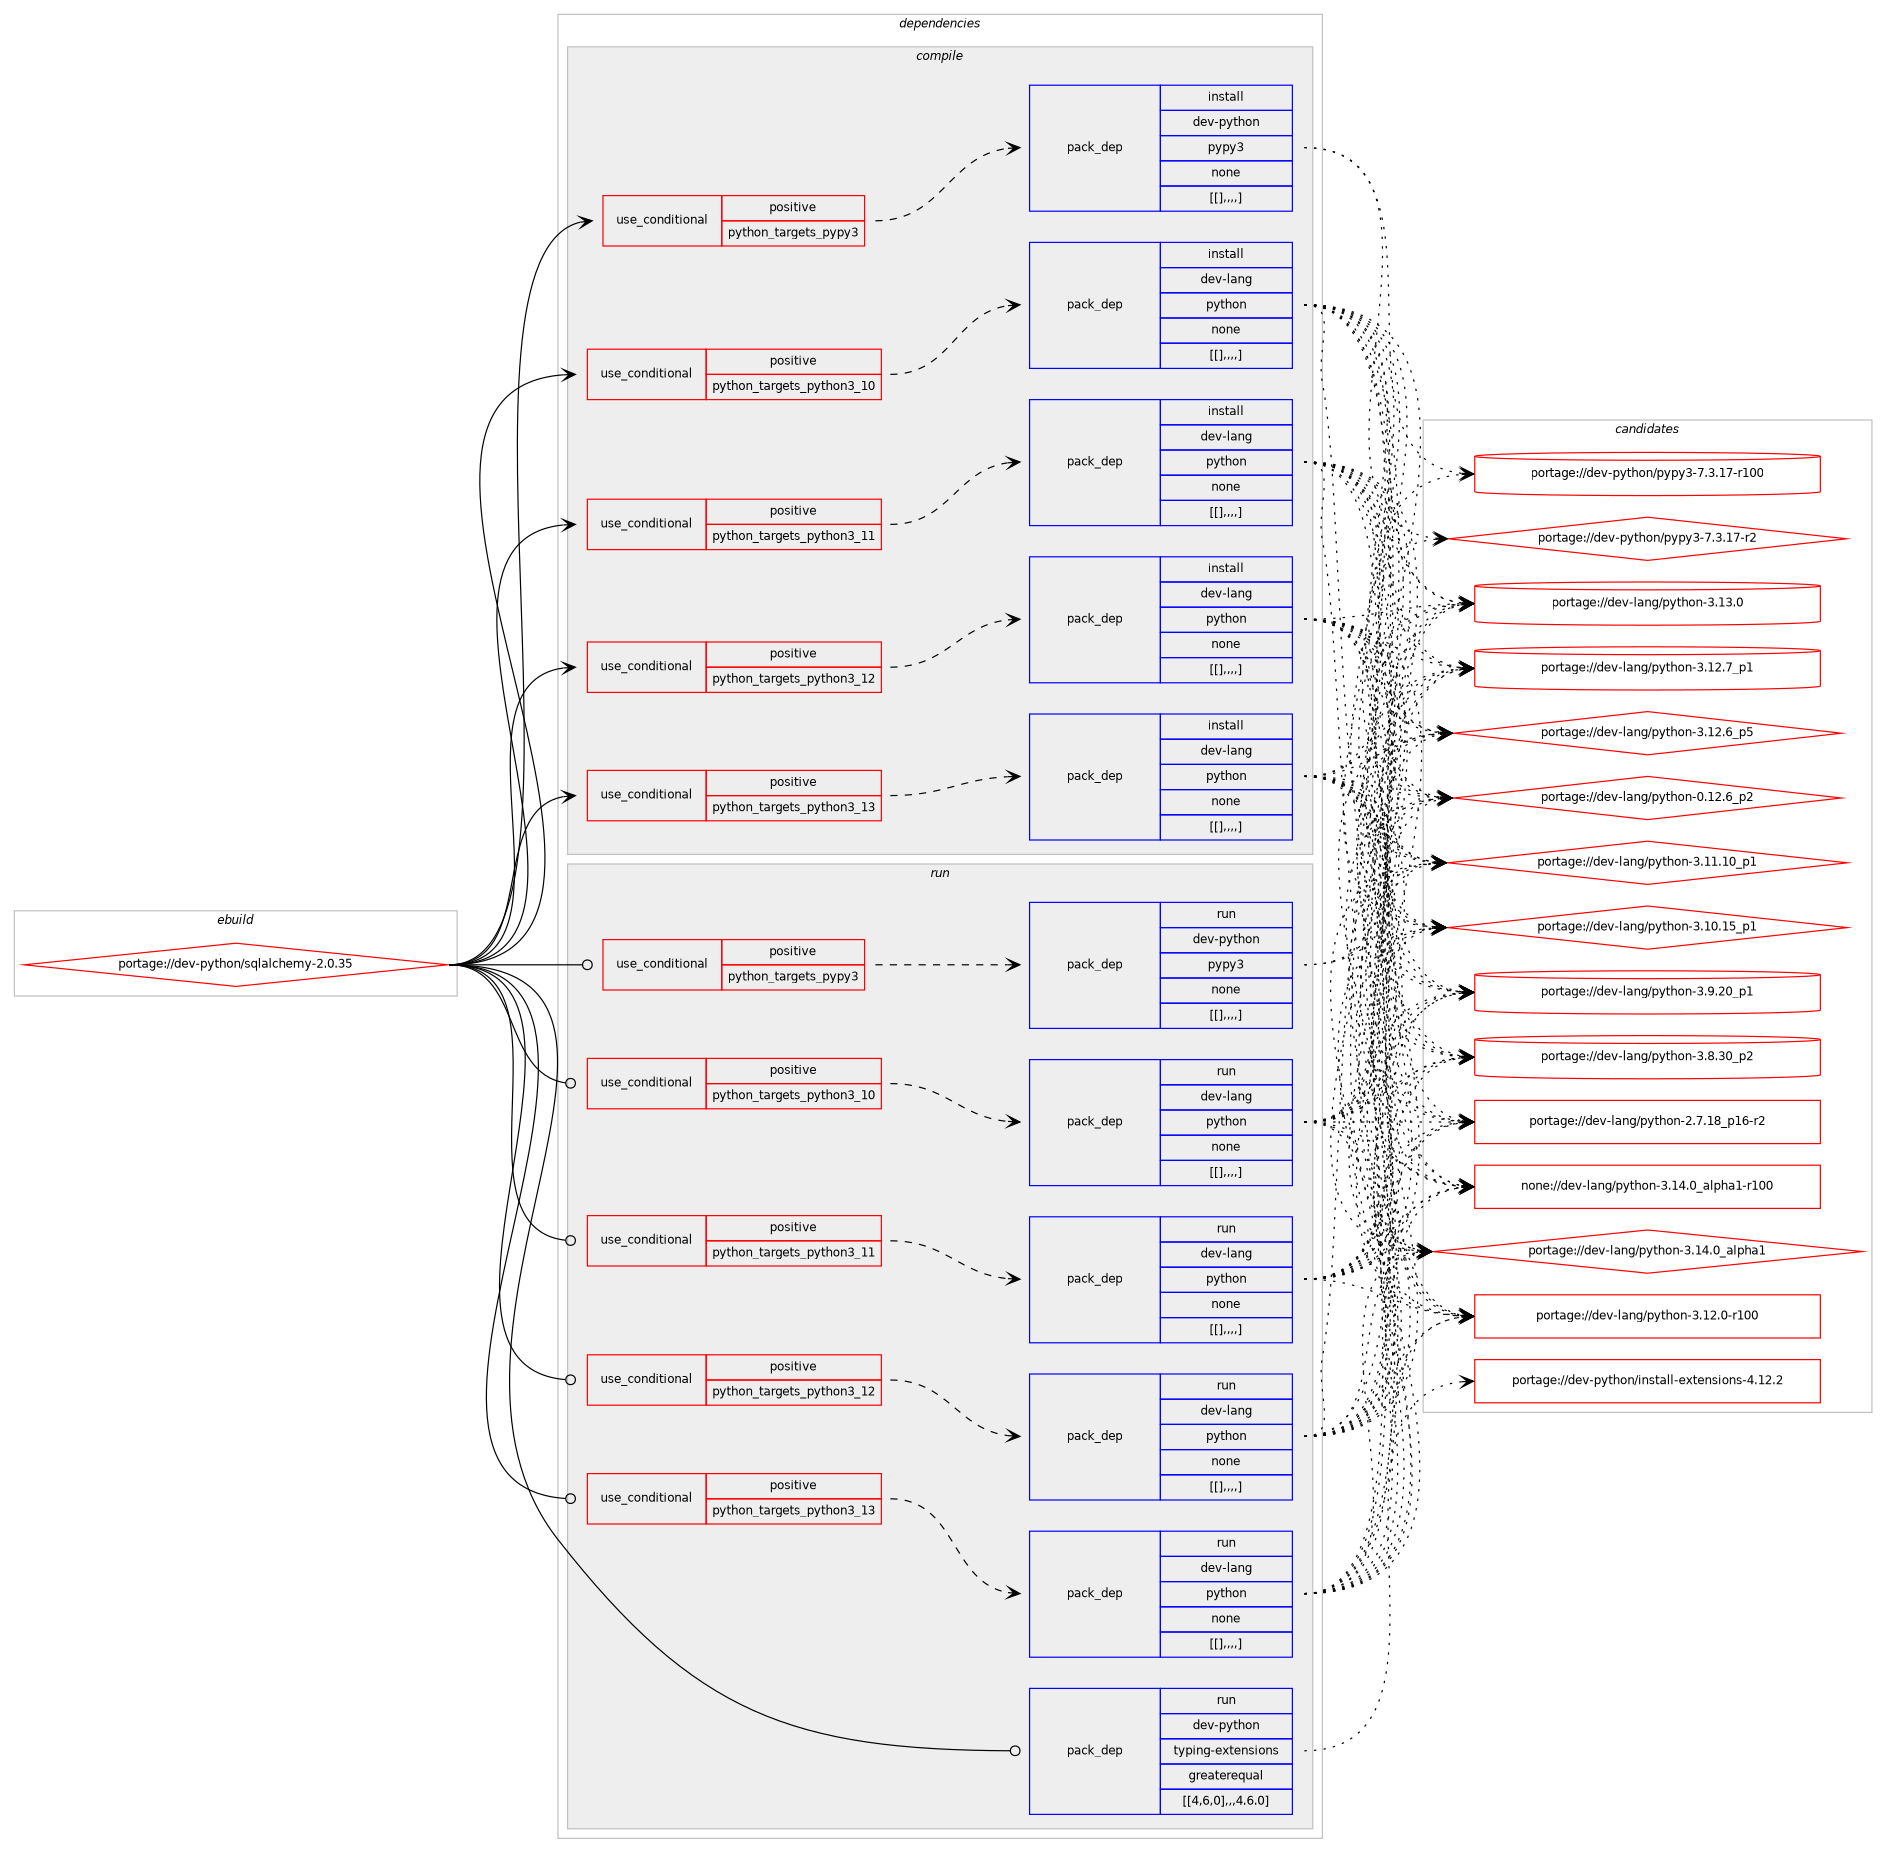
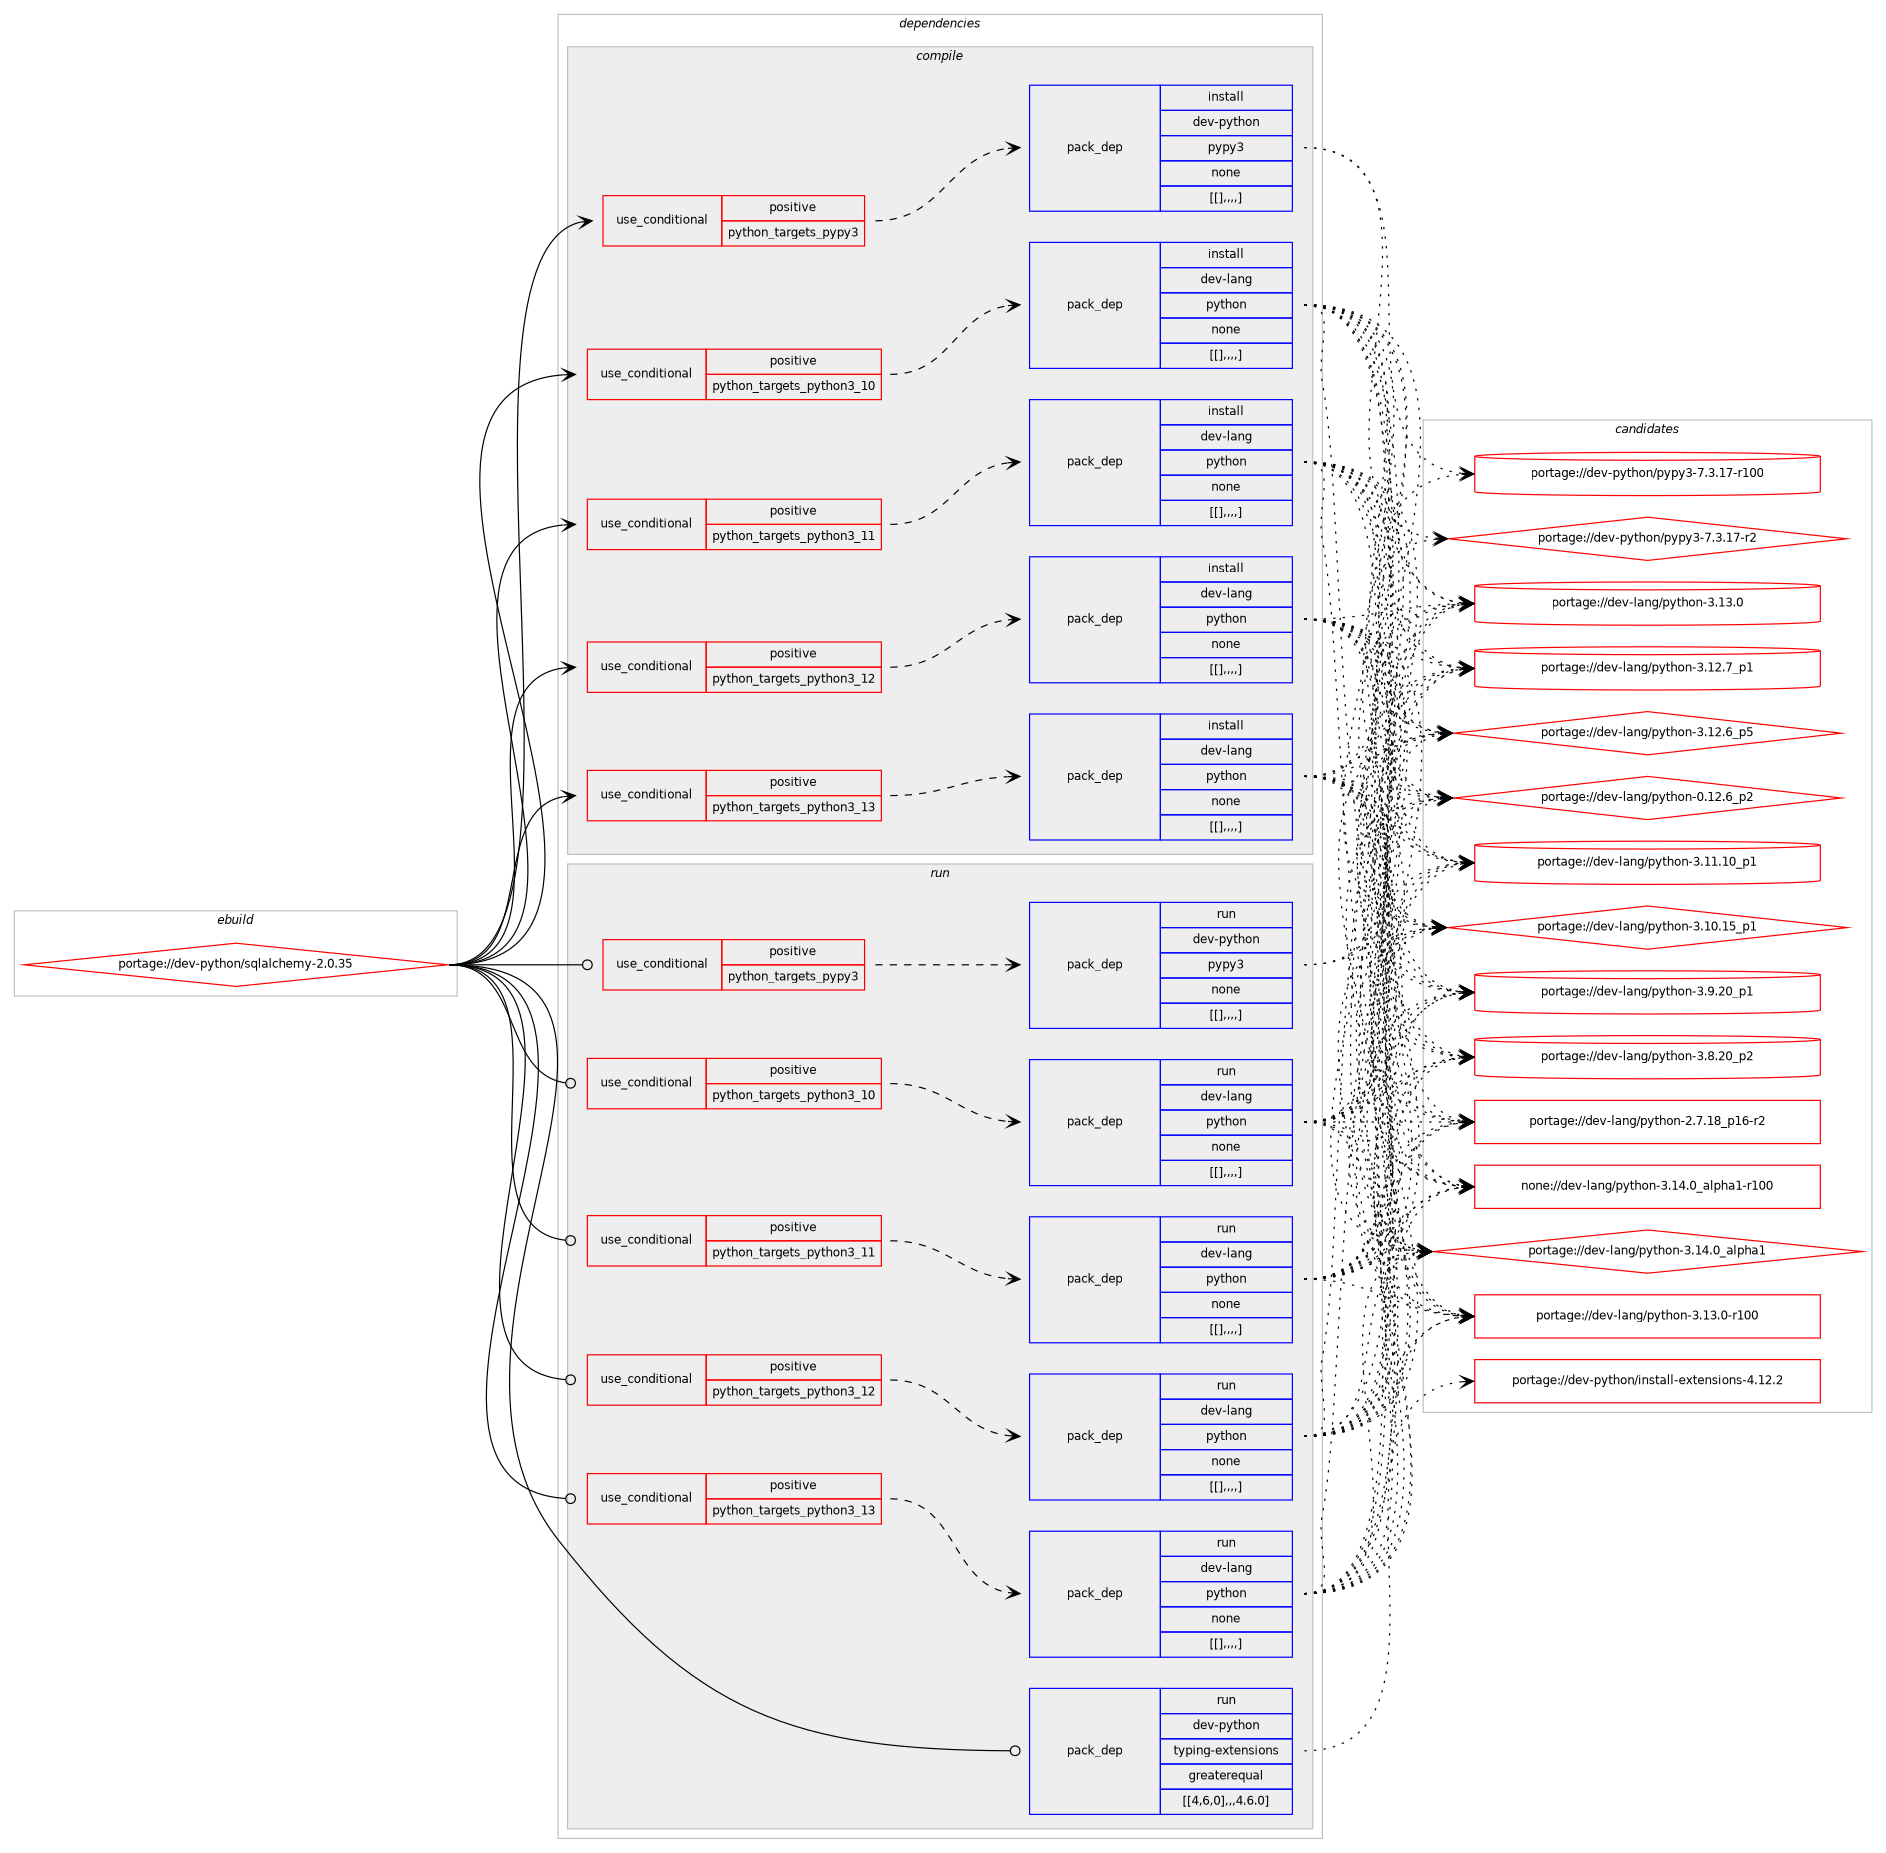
node "portage://dev-lang/python-3.11.10_p1": shape diamond -> cylinder
node "portage://dev-lang/python-3.8.30_p2": label "portage://dev-lang/python-3.8.30_p2" -> "portage://dev-lang/python-3.8.20_p2"
node "portage://dev-lang/python-3.12.0-r100": label "portage://dev-lang/python-3.12.0-r100" -> "portage://dev-lang/python-3.13.0-r100"
